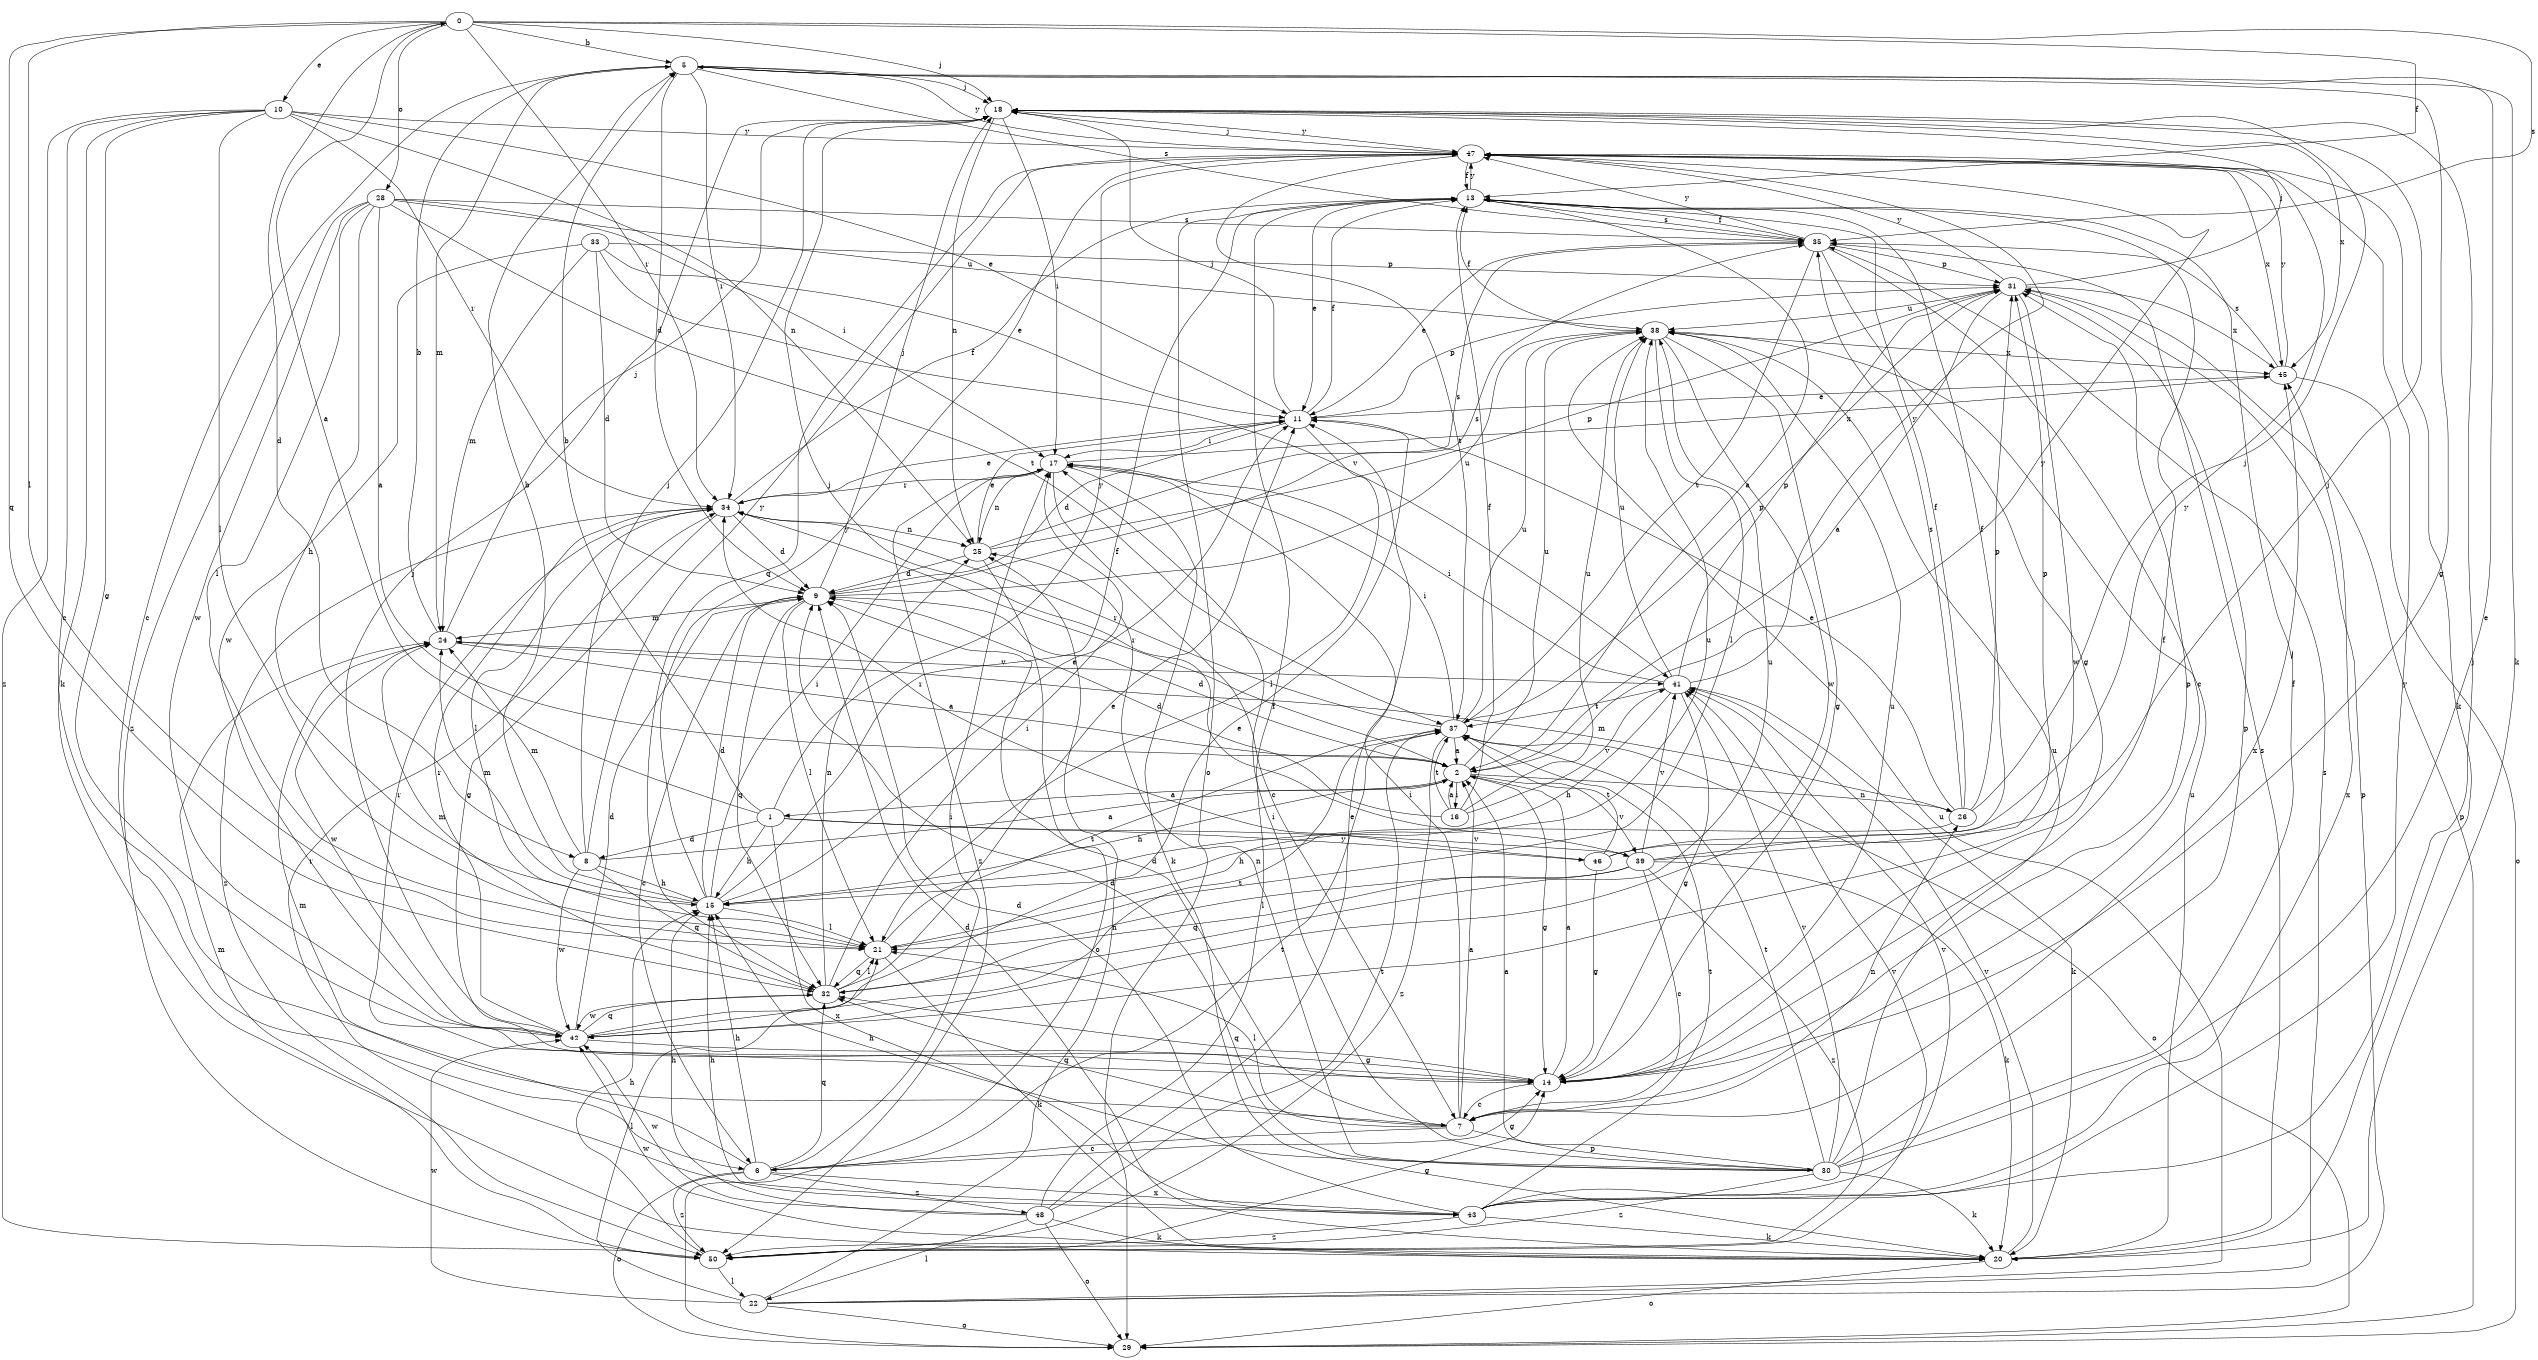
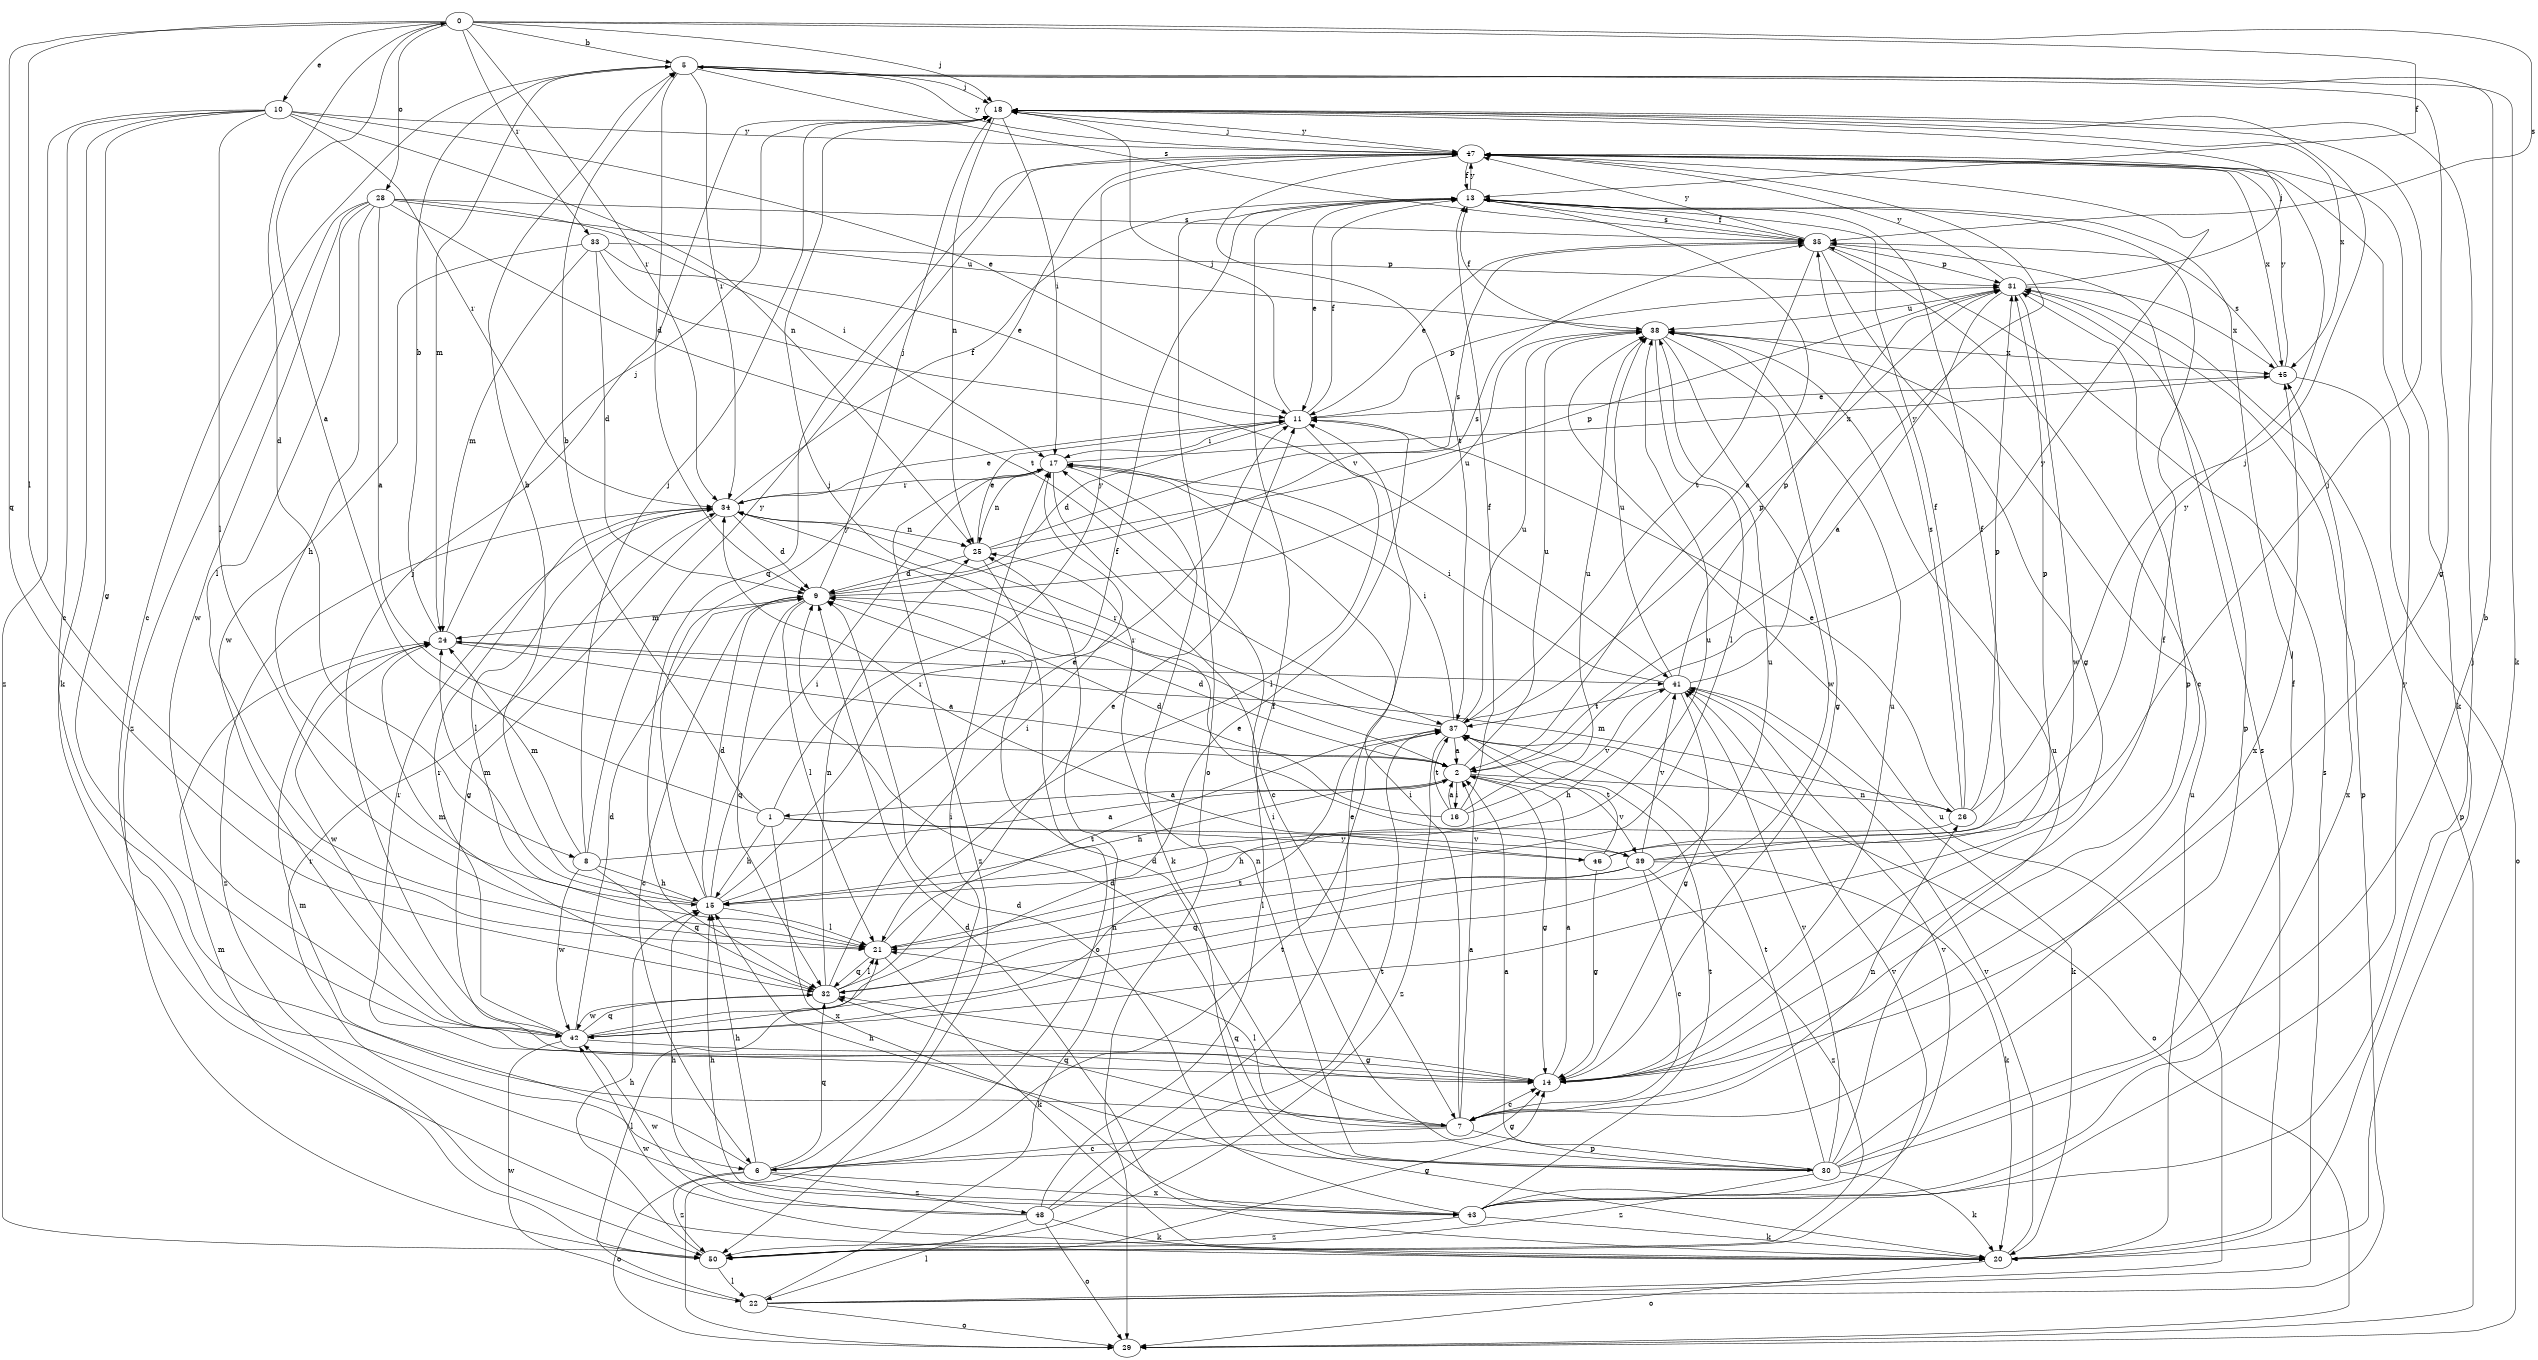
edge "0" -> "33": added, label "r"
edge "30" -> "5": label "e" -> "b"
edge "1" -> "8": removed, label "d"
edge "14" -> "7": reversed
edge "22" -> "42": reversed
